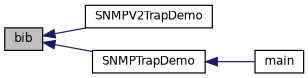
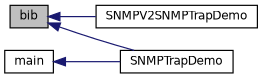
node "SNMPV2TrapDemo": label "SNMPV2TrapDemo" -> "SNMPV2SNMPTrapDemo"
edge "main" -> "SNMPTrapDemo": reversed
